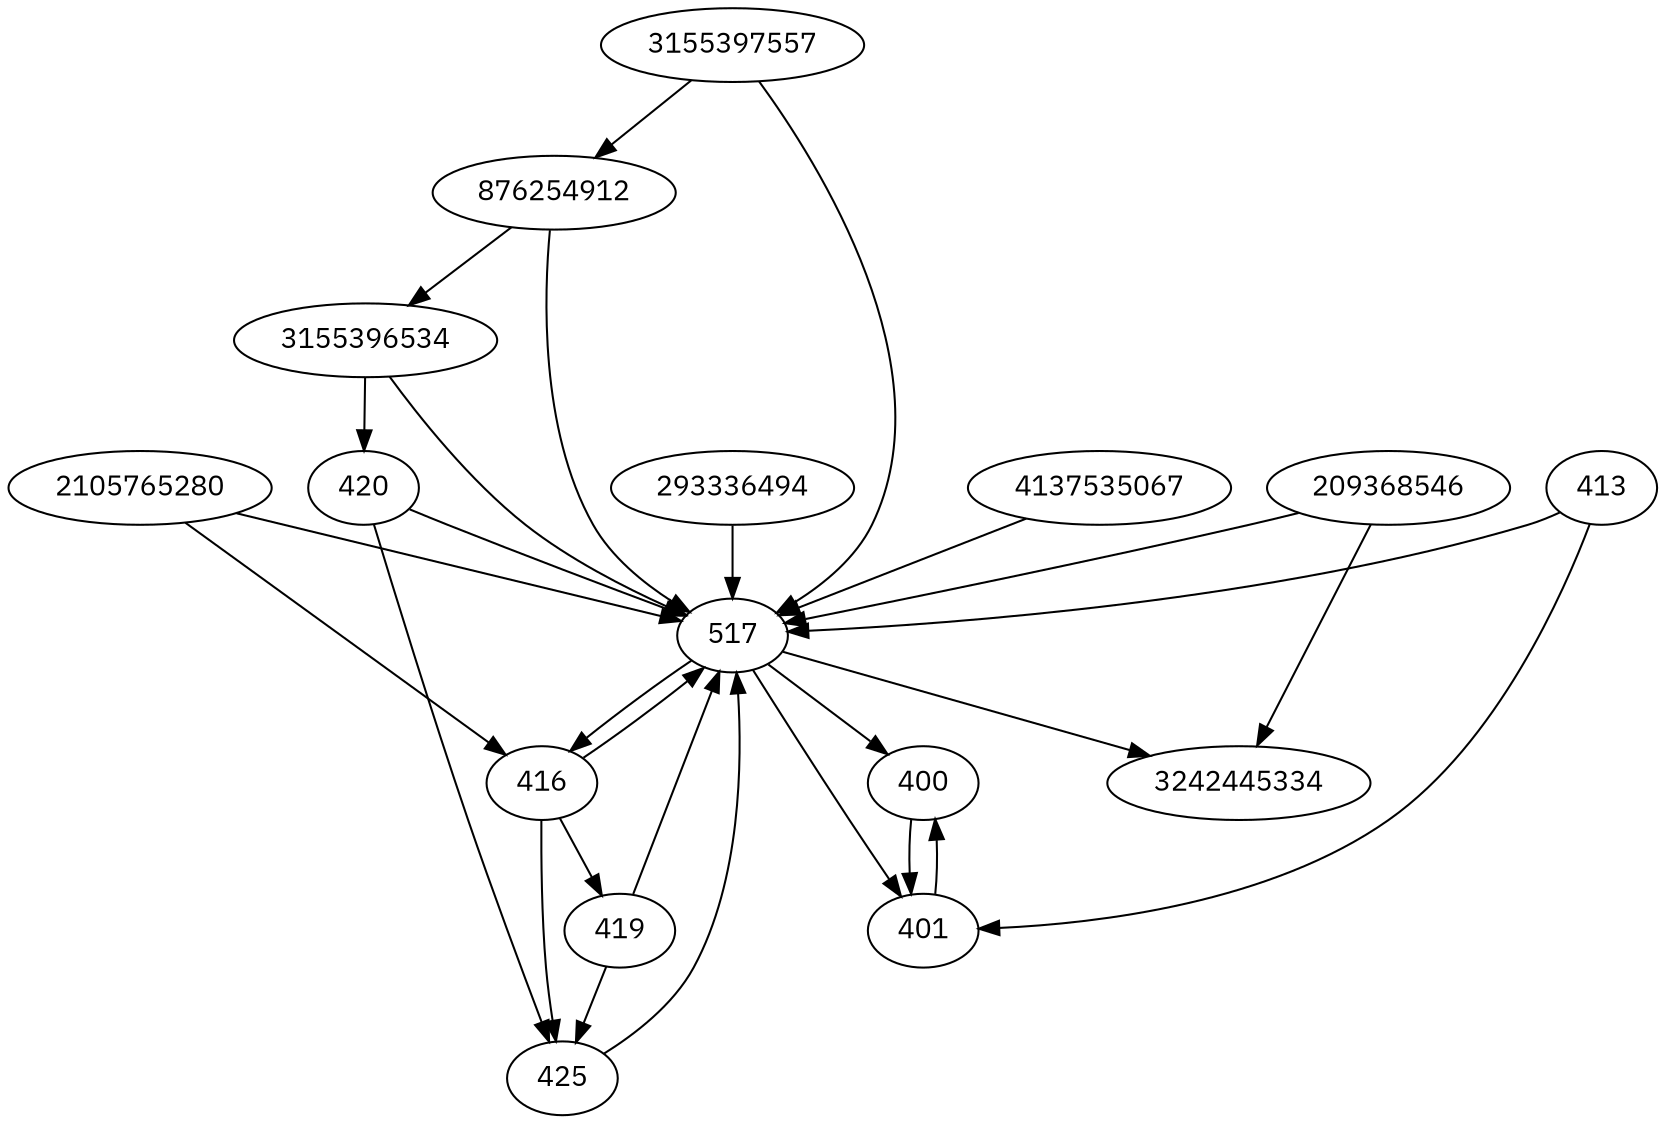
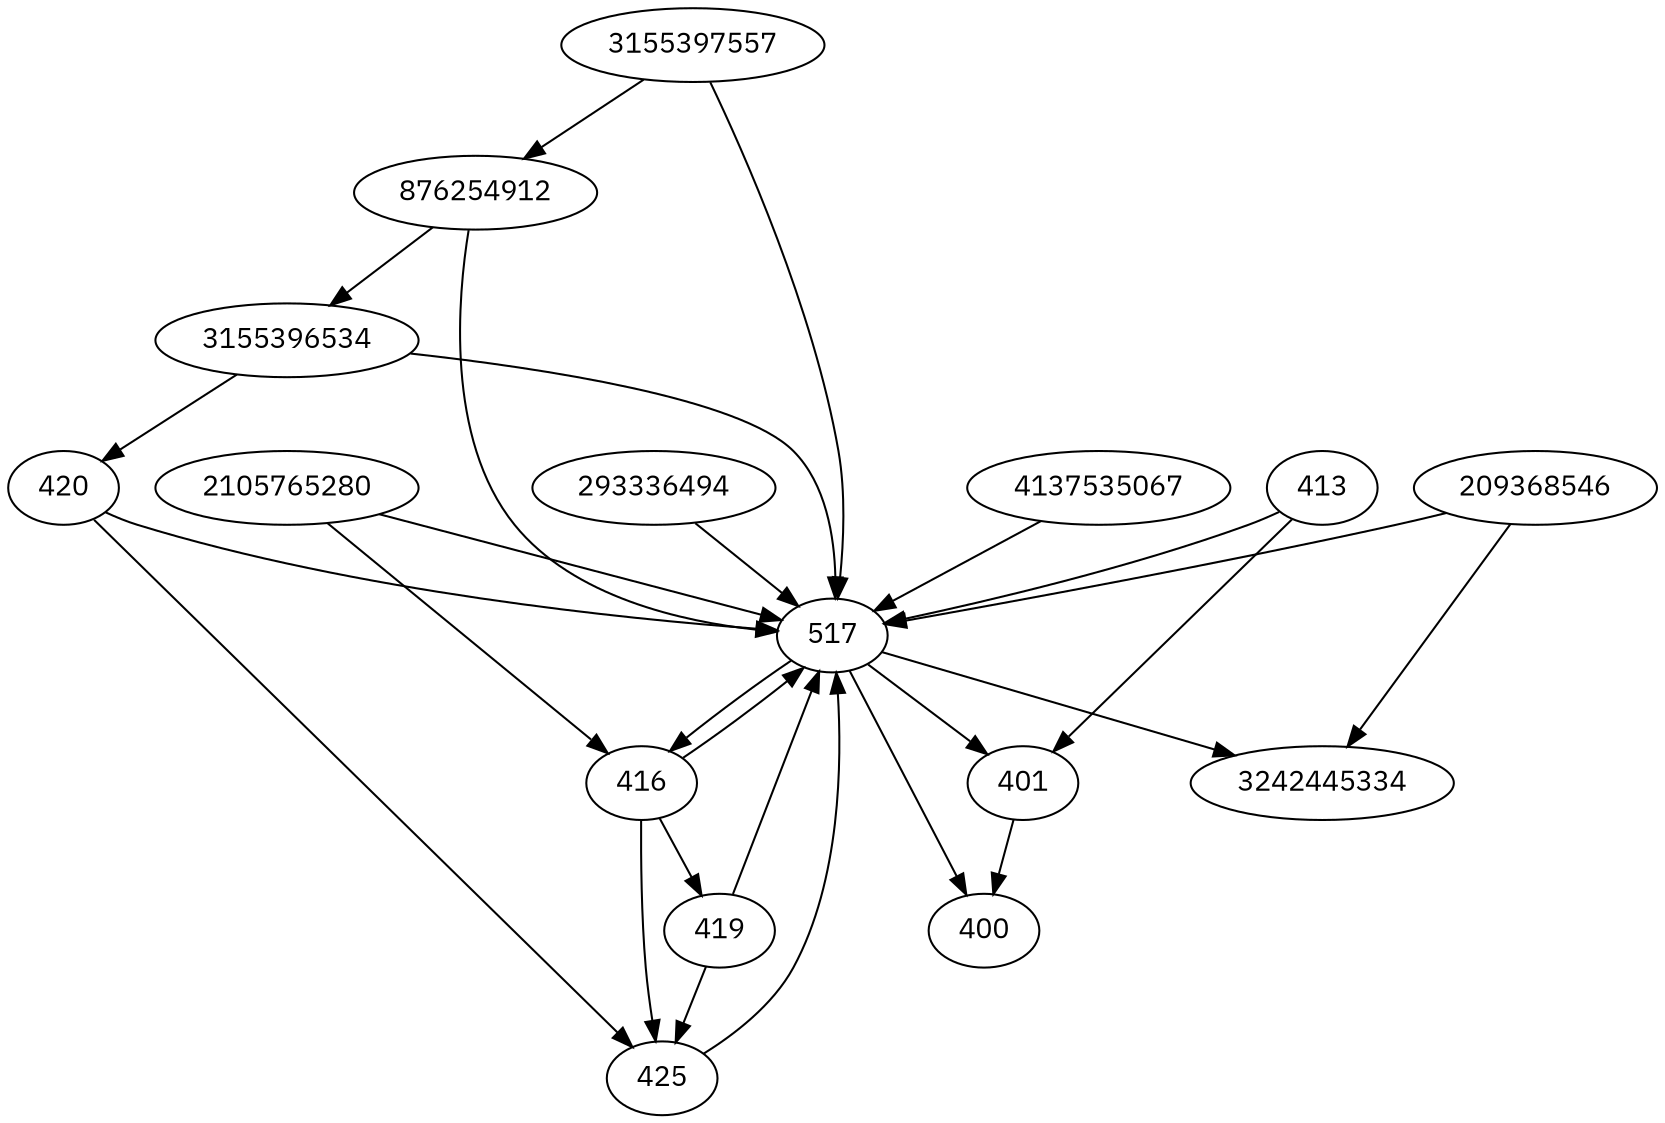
edge "400" -> "401": removed
